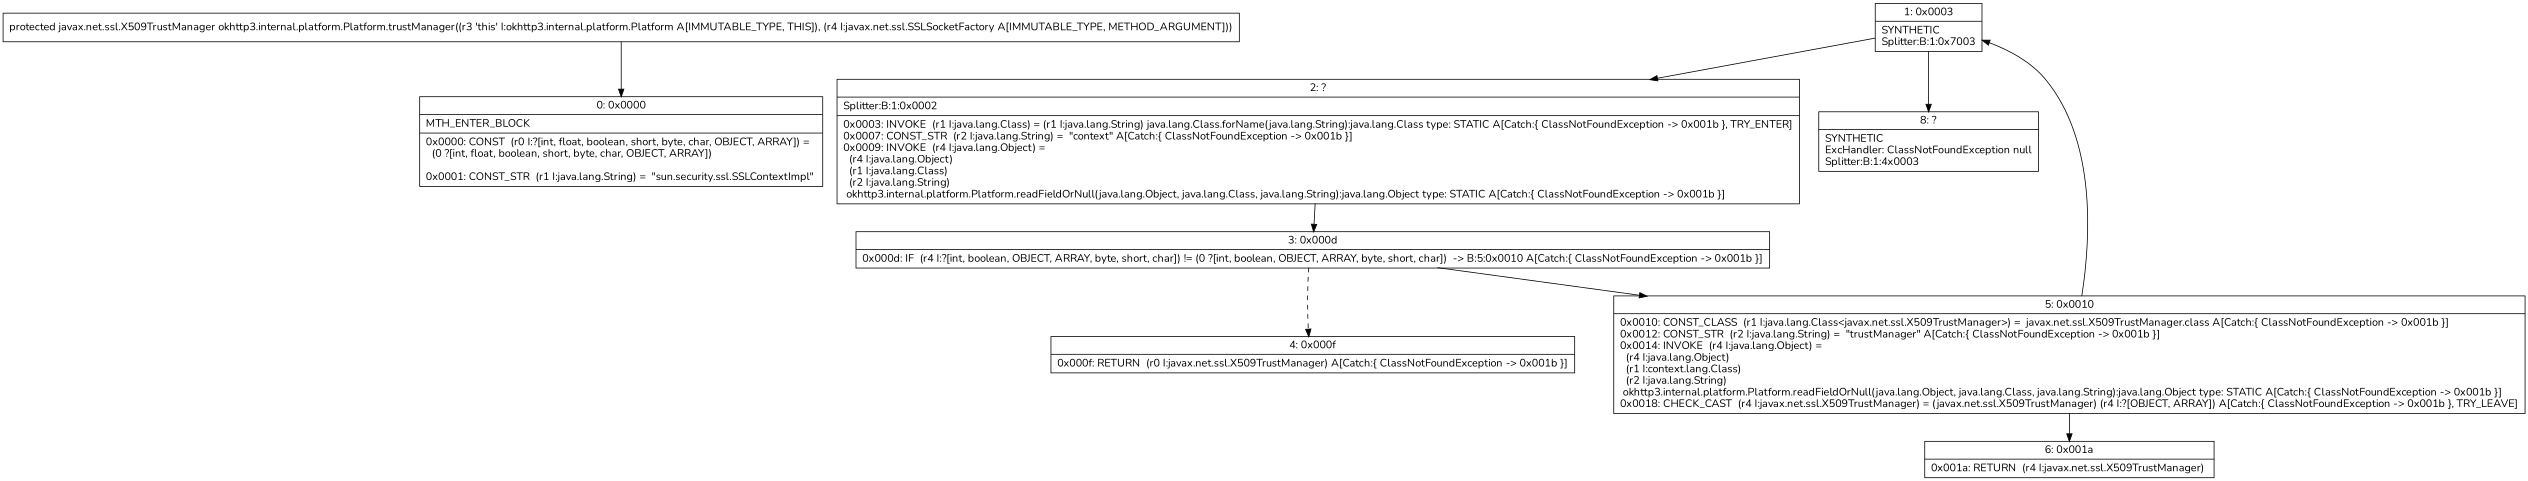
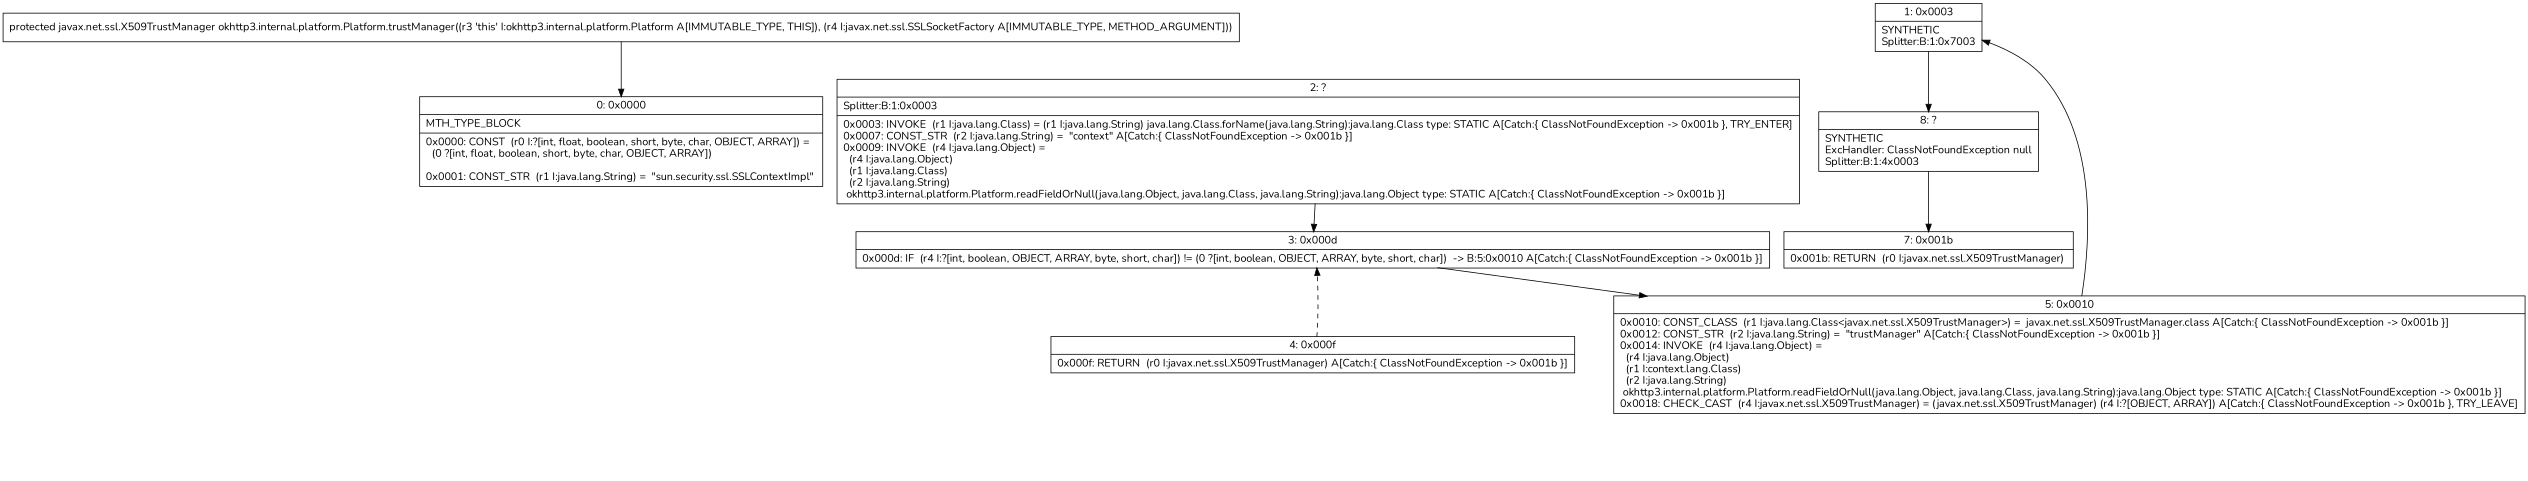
edge "1: 0x0003" -> "2: ?": removed
node "2: ?": text "Splitter:B:1:0x0002" -> "Splitter:B:1:0x0003"
node "0: 0x0000": text "MTH_ENTER_BLOCK" -> "MTH_TYPE_BLOCK"
node "7: 0x001b": added
edge "3: 0x000d" -> "4: 0x000f": reversed
node "6: 0x001a": removed
